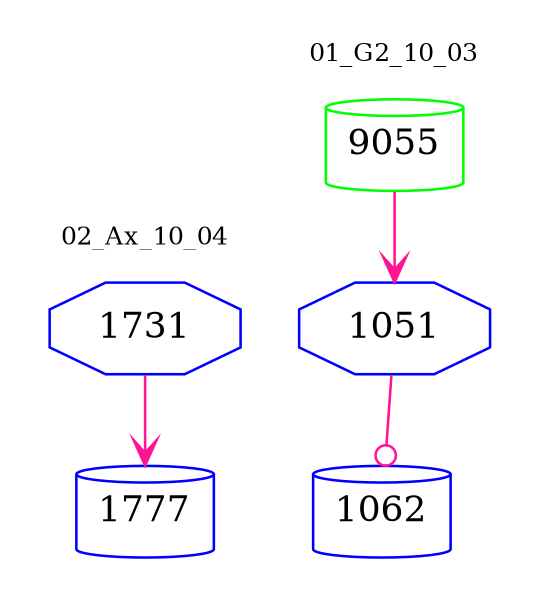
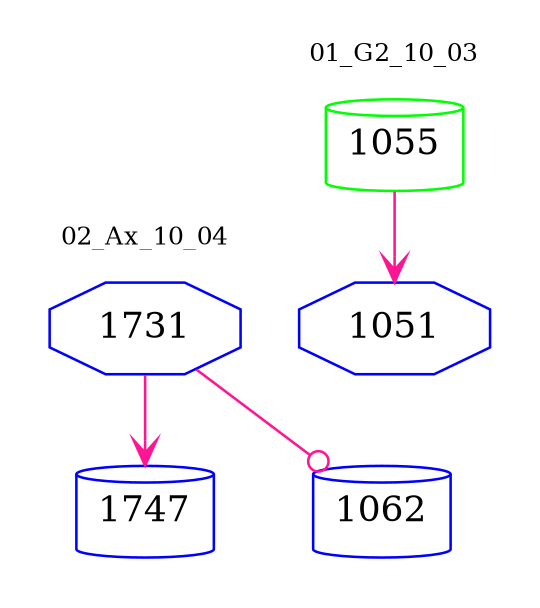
node "9055": label "9055" -> "1055"
edge "1051" -> "1062": now "1731" -> "1062"
node "1777": label "1777" -> "1747"
